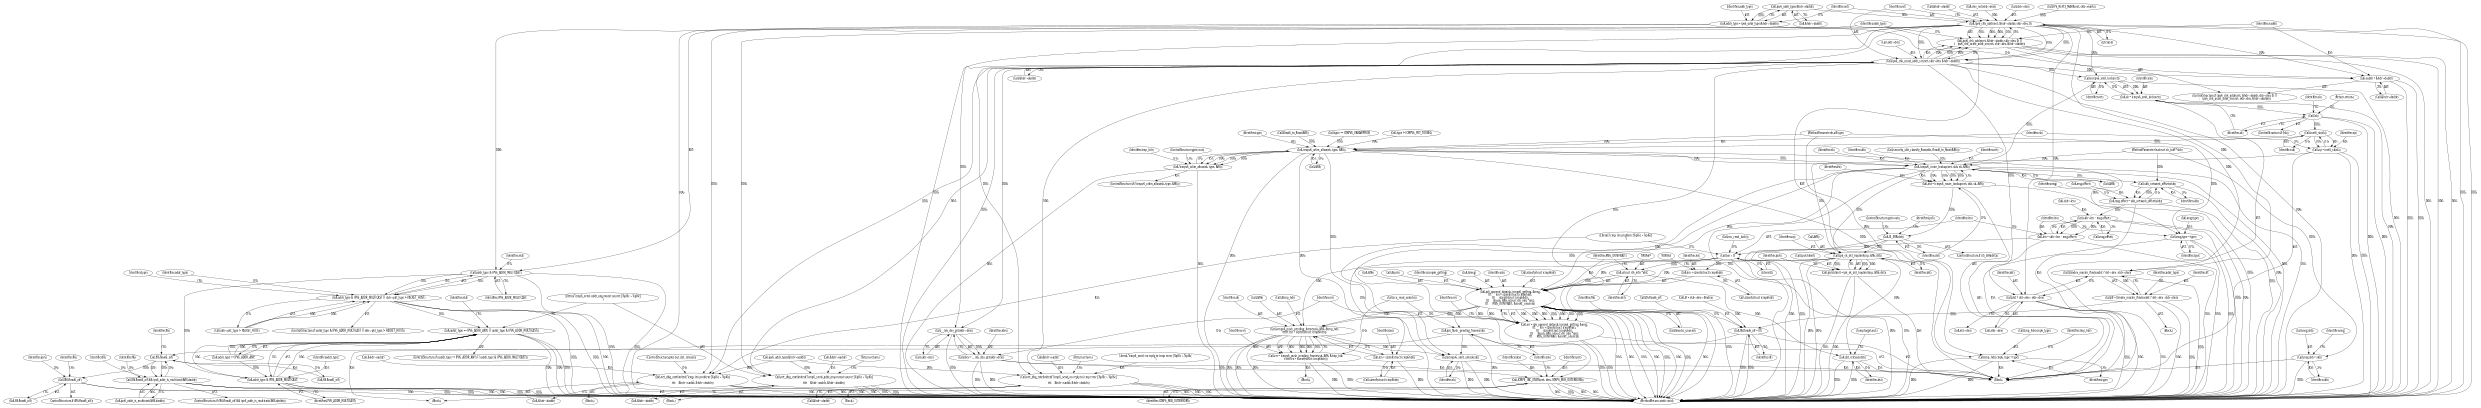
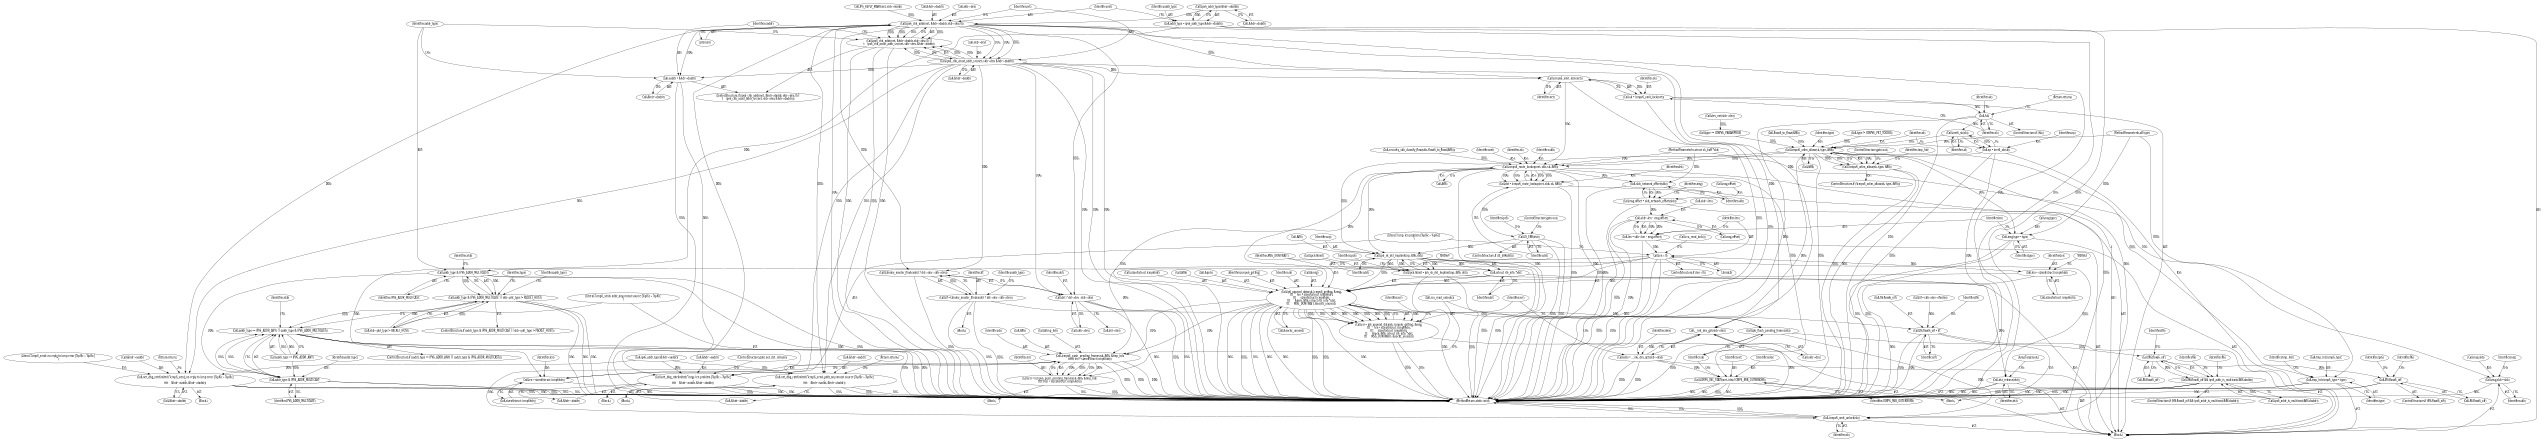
edge "(Call,dev_net(skb->dev))" -> "(Call,ipv6_chk_addr(net, &hdr->daddr, skb->dev, 0))": now "(Call,dev_net(skb->dev))" -> "(Call,type == ICMPV6_PARAMPROB)"
node "(ControlStructure,if (len < 0))": added
edge "(MethodReturn,static void)" -> "(Call,icmpv6_xmit_unlock(sk))": added, label "CFG:"
